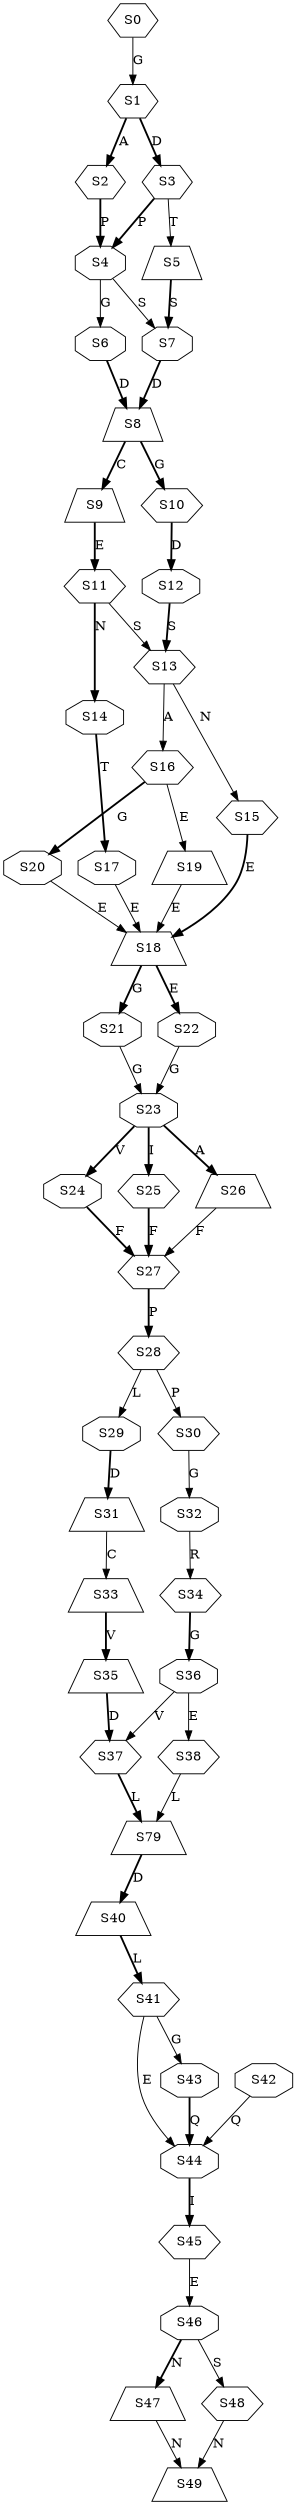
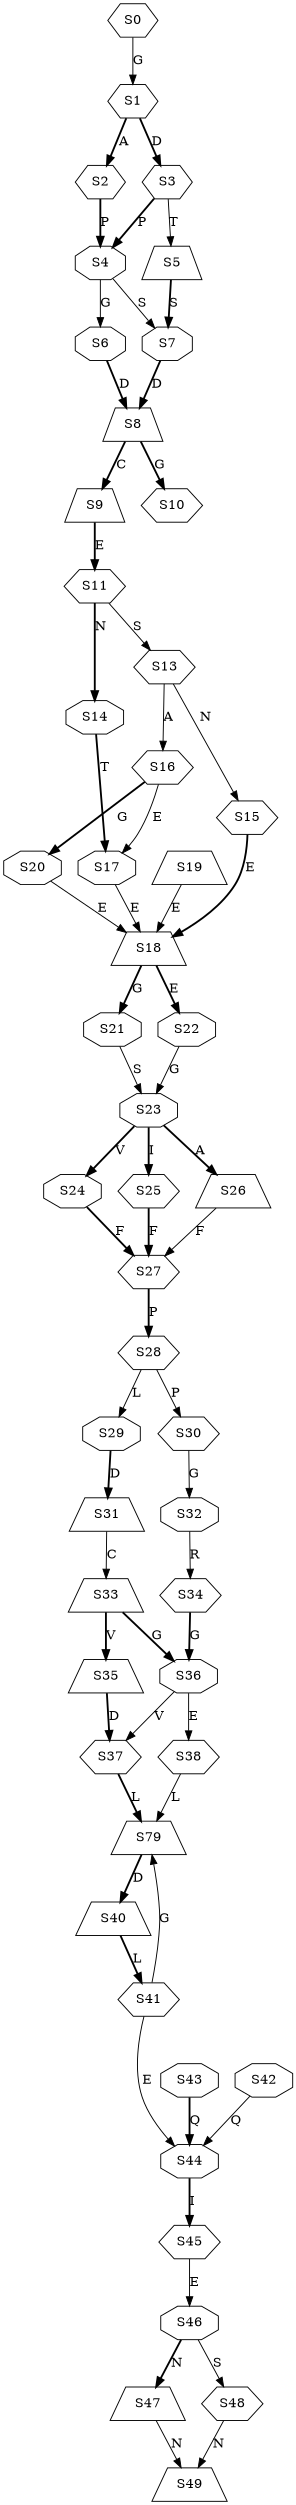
node "S12": removed
edge "S16" -> "S19": now "S16" -> "S17"
edge "S21" -> "S23": label "G" -> "S"
edge "S33" -> "S36": added, label "G"
edge "S41" -> "S43": now "S41" -> "S79"
